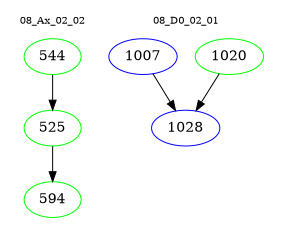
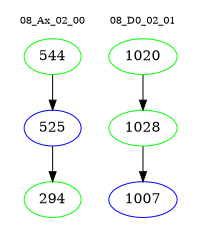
cluster "08_Ax_02_02": label "08_Ax_02_02" -> "08_Ax_02_00"
edge "1007" -> "1028": reversed
node "525": color green -> blue
node "1028": color blue -> green
node "594": label "594" -> "294"
